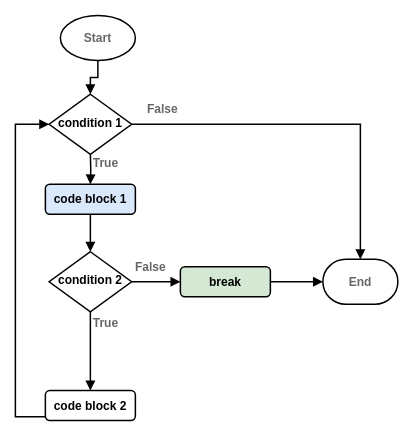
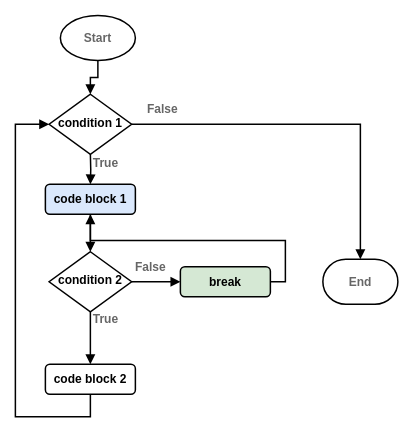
edge "break" -> "End": now "break" -> "code block 1"
node "code block 2": moved (90, 405) -> (90, 379)
